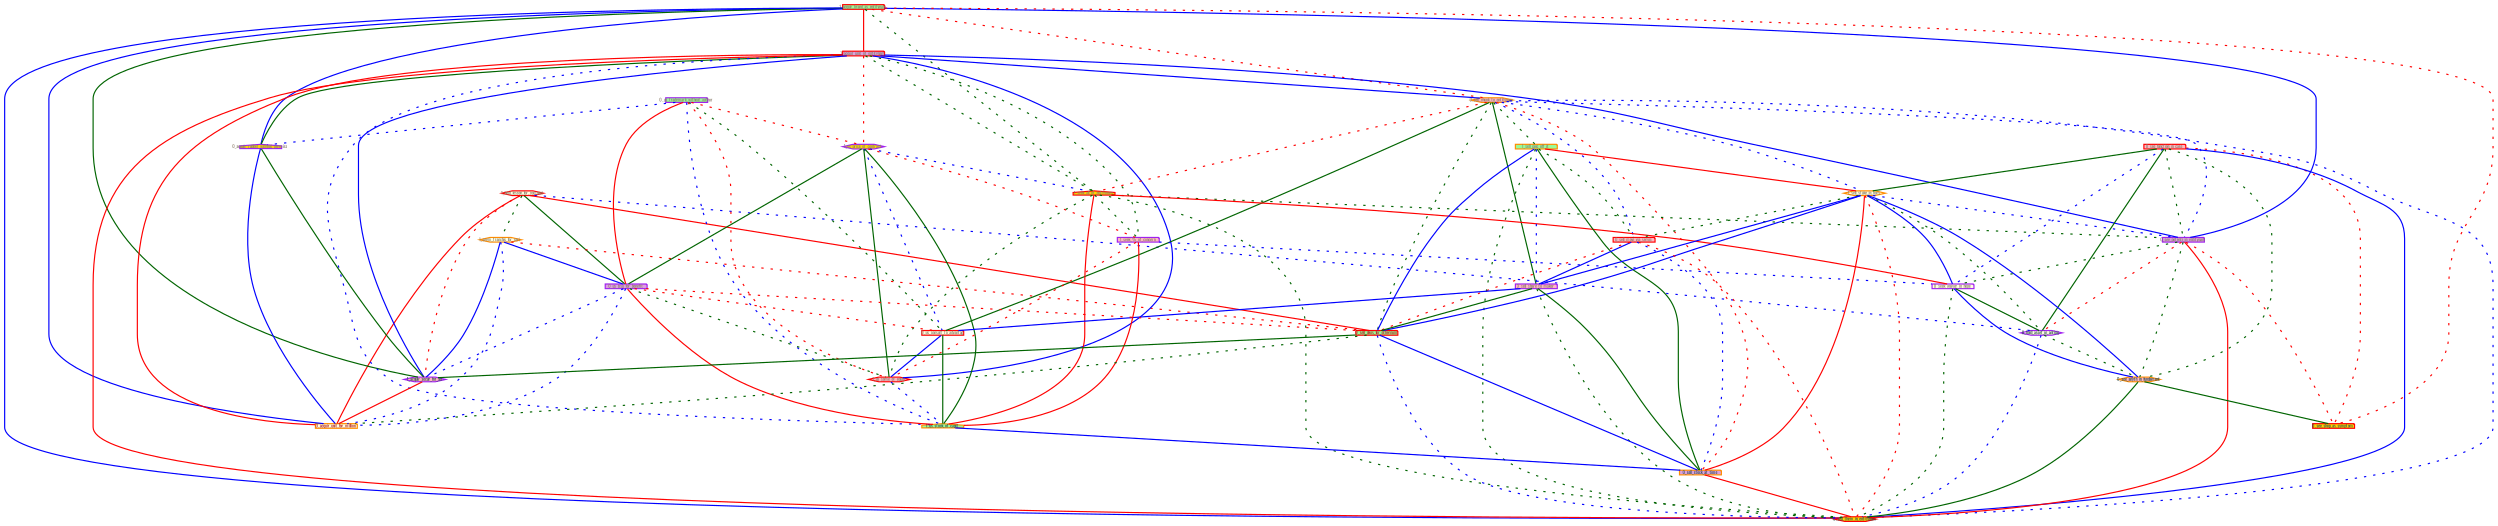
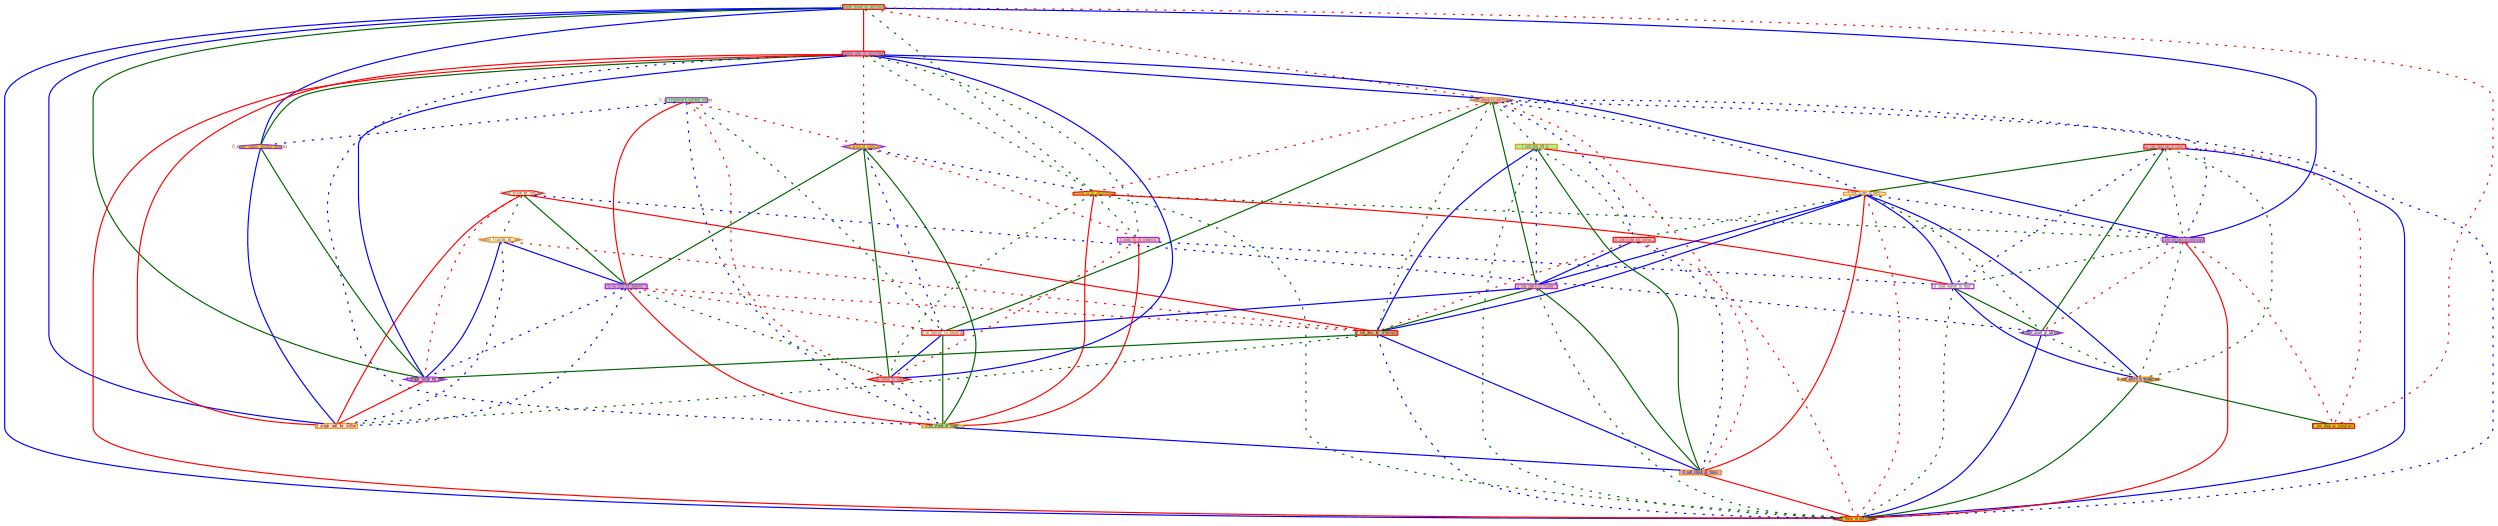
node "1_sell_stake_in_hors": shape hexagon -> house
node "0_acquir_unit_for_million": label "0_acquir_unit_for_million" -> "9_acquir_unit_for_million"
edge "0_hold_asset_in_anticip" -- "0_sell_them_in_entitynam": style dotted -> solid
